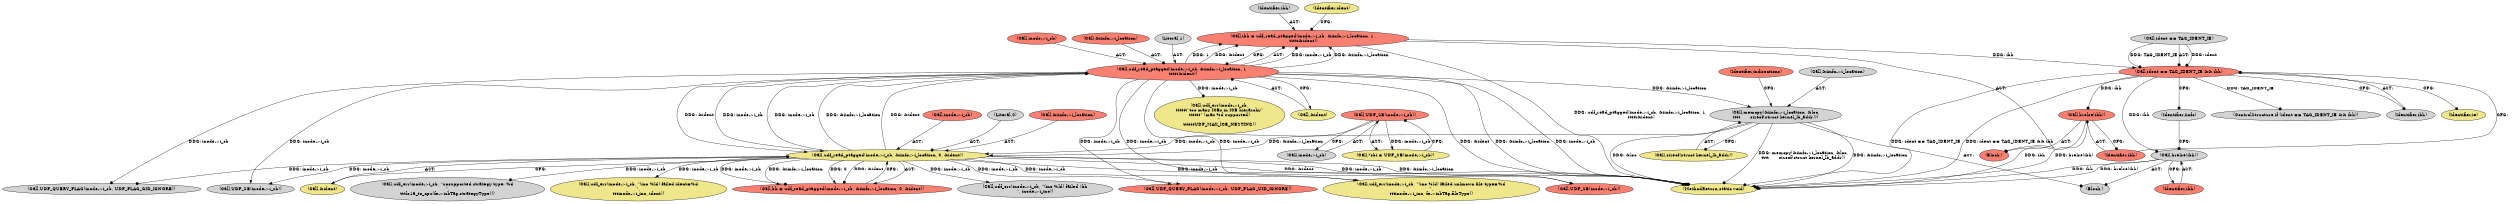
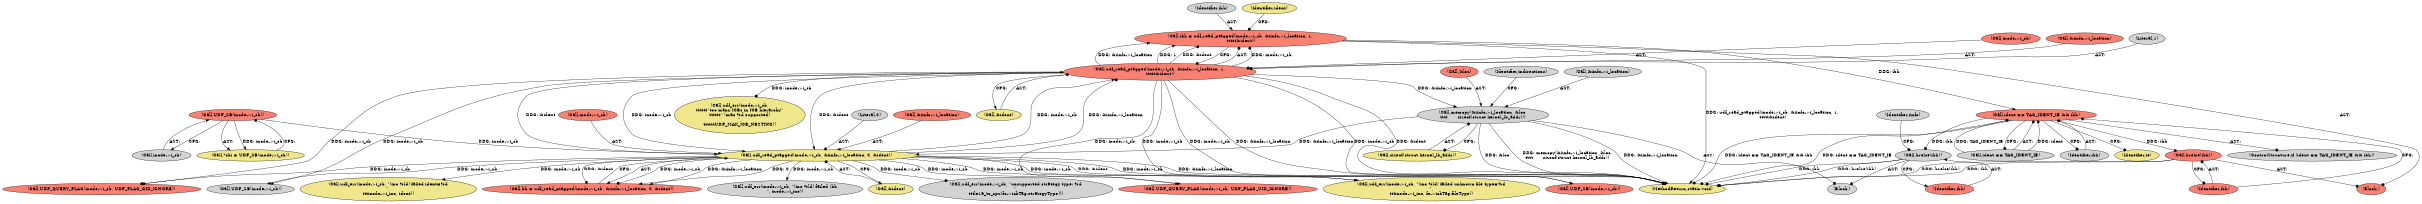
node "(Call,&loc)": added
node "(Identifier,indirections)": fillcolor salmon -> lightgrey
edge "(Call,ident == TAG_IDENT_IE && ibh)" -> "(ControlStructure,if (ident == TAG_IDENT_IE && ibh))": label "DDG: TAG_IDENT_IE" -> "AST: "
edge "(Call,ident == TAG_IDENT_IE && ibh)" -> "(Identifier,iinfo)": now "(Call,ident == TAG_IDENT_IE && ibh)" -> "(Call,ident == TAG_IDENT_IE)"
node "(Call,UDF_QUERY_FLAG(inode->i_sb, UDF_FLAG_GID_IGNORE))": fillcolor lightgrey -> salmon
